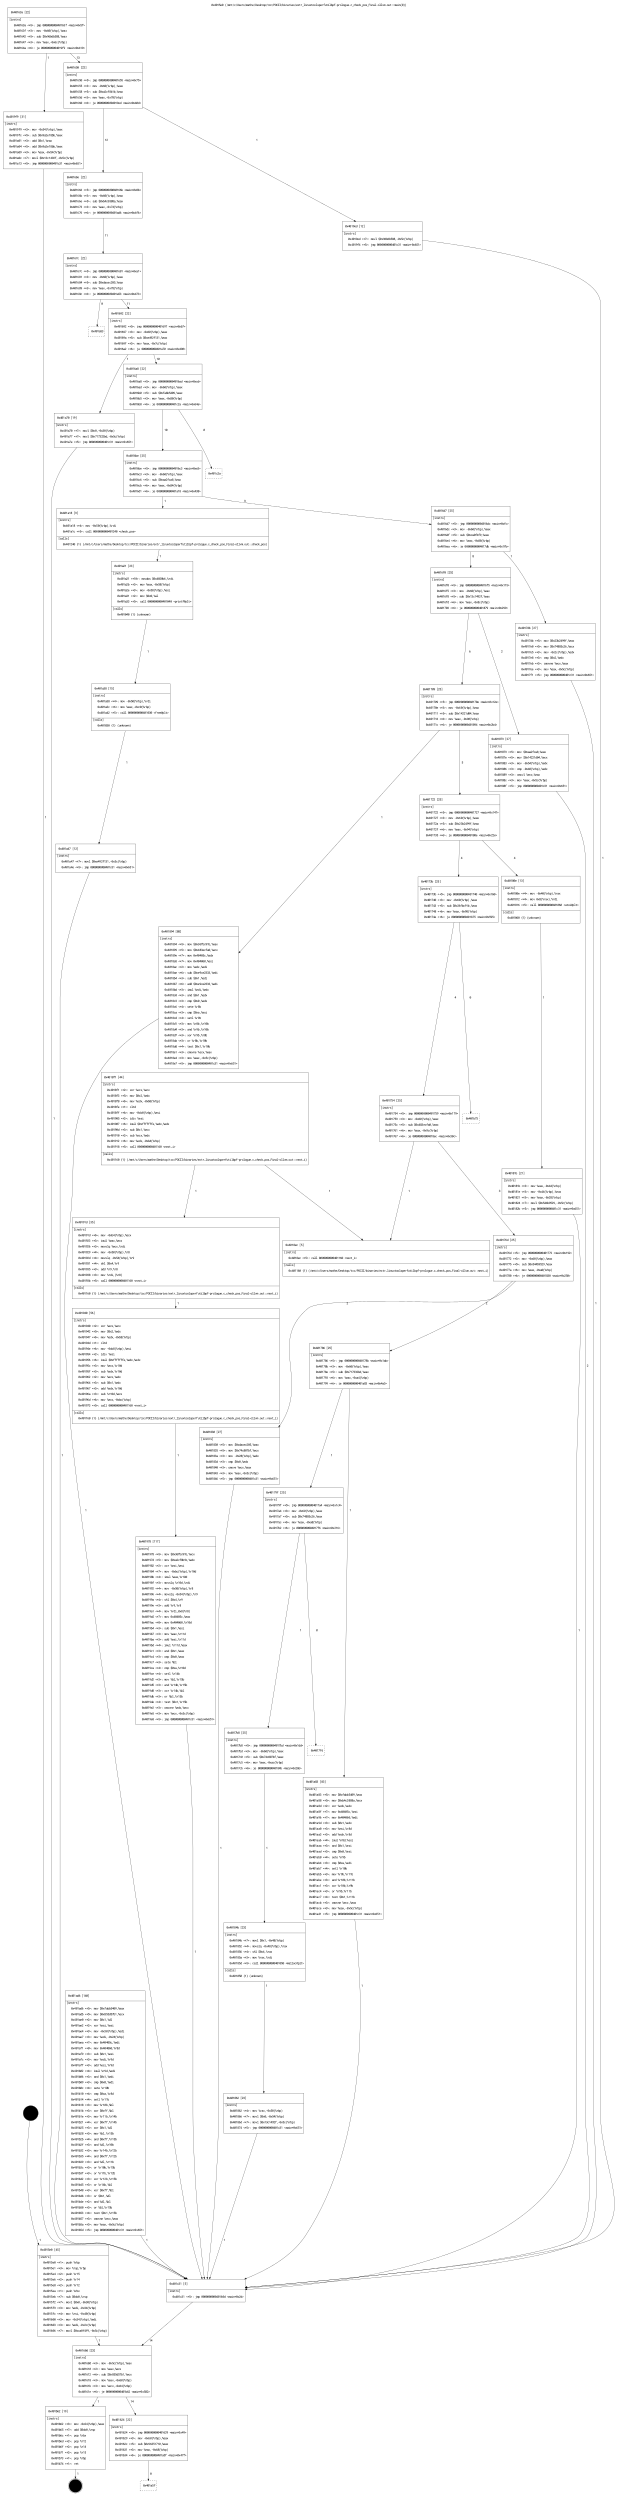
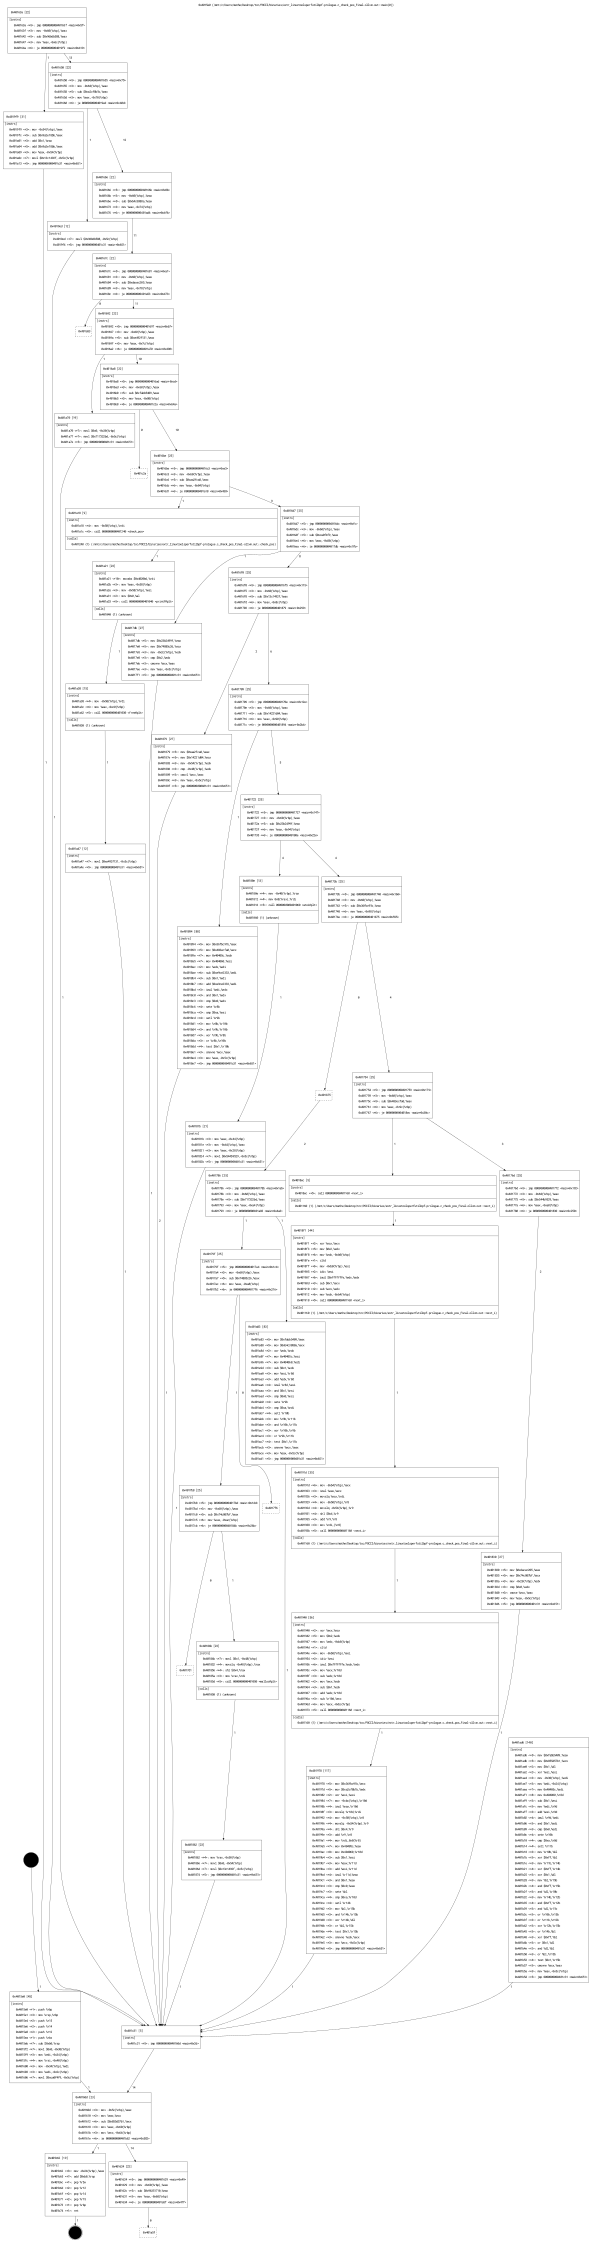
edge "0x4018f1 [44]" -> "0x4018ec [5]": reversed
edge "0x40176d [25]" -> "0x401786 [25]": now "0x401b75" -> "0x401786 [25]"
node "0x4017d1": added
